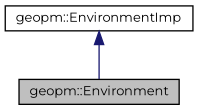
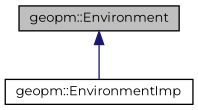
edge "geopm::Environment" -> "geopm::EnvironmentImp": reversed
